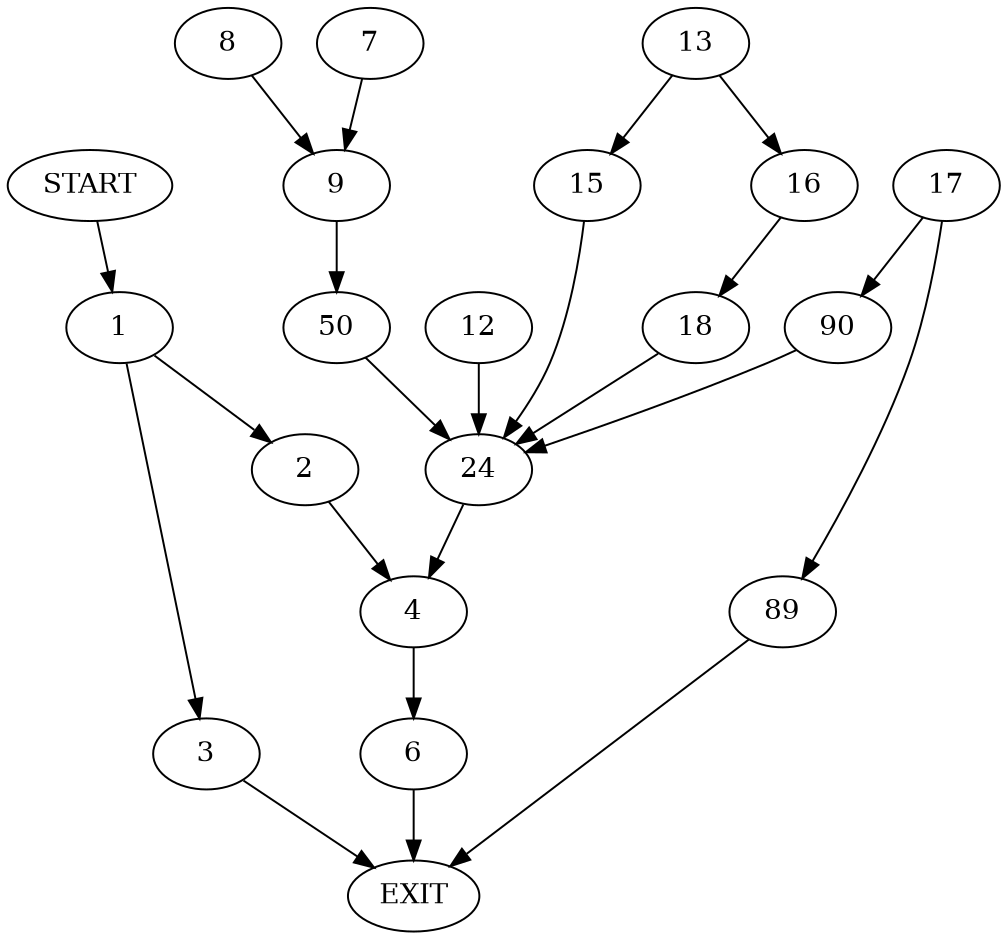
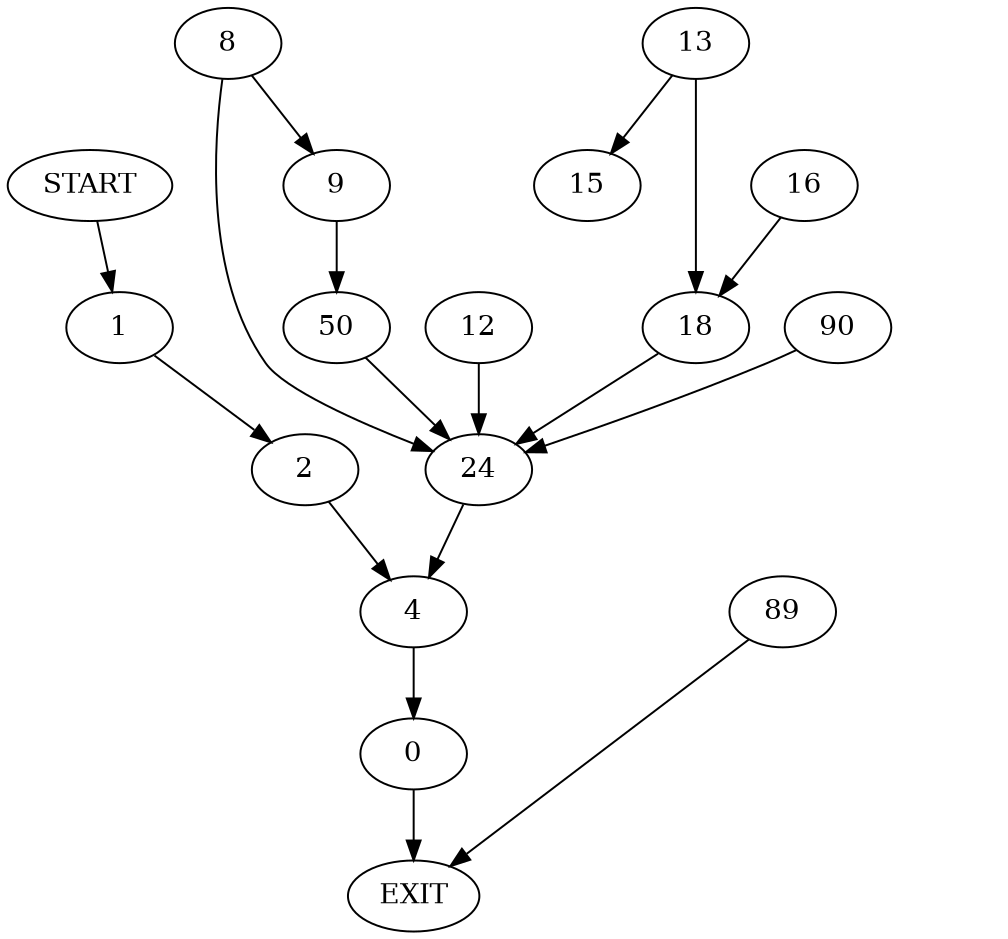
node "7": removed
edge "13" -> "16": now "13" -> "18"
node "17": removed
edge "15" -> "24": now "8" -> "24"
node "3": removed
node "6": label "6" -> "0"
